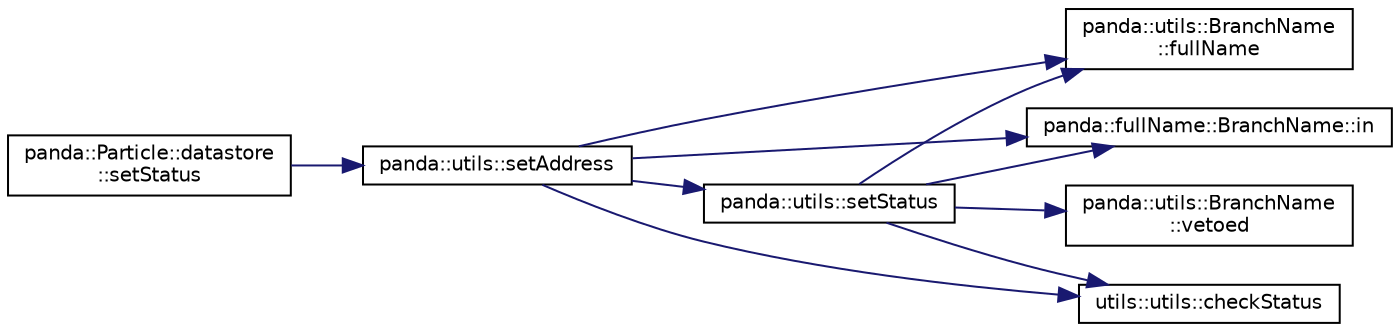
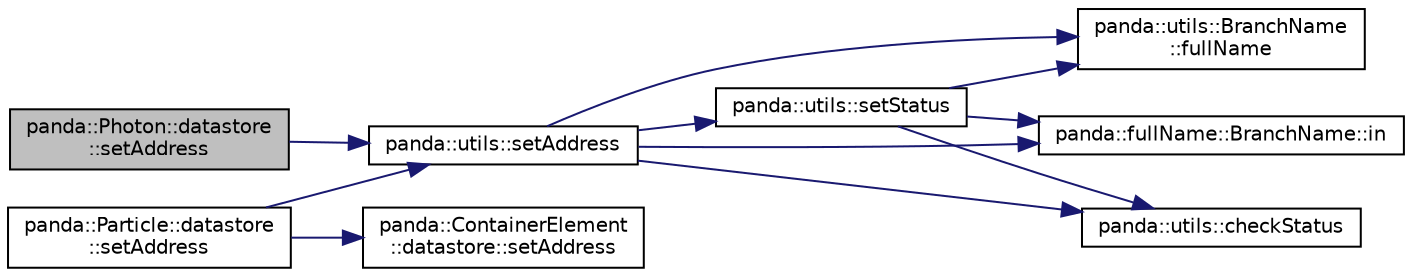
node "panda::Photon::datastore ::setAddress": added
node "panda::Particle::datastore ::setStatus": label "panda::Particle::datastore ::setStatus" -> "panda::Particle::datastore ::setAddress"
node "panda::utils::BranchName ::vetoed": removed
node "panda::ContainerElement ::datastore::setAddress": added
node "utils::utils::checkStatus": label "utils::utils::checkStatus" -> "panda::utils::checkStatus"
